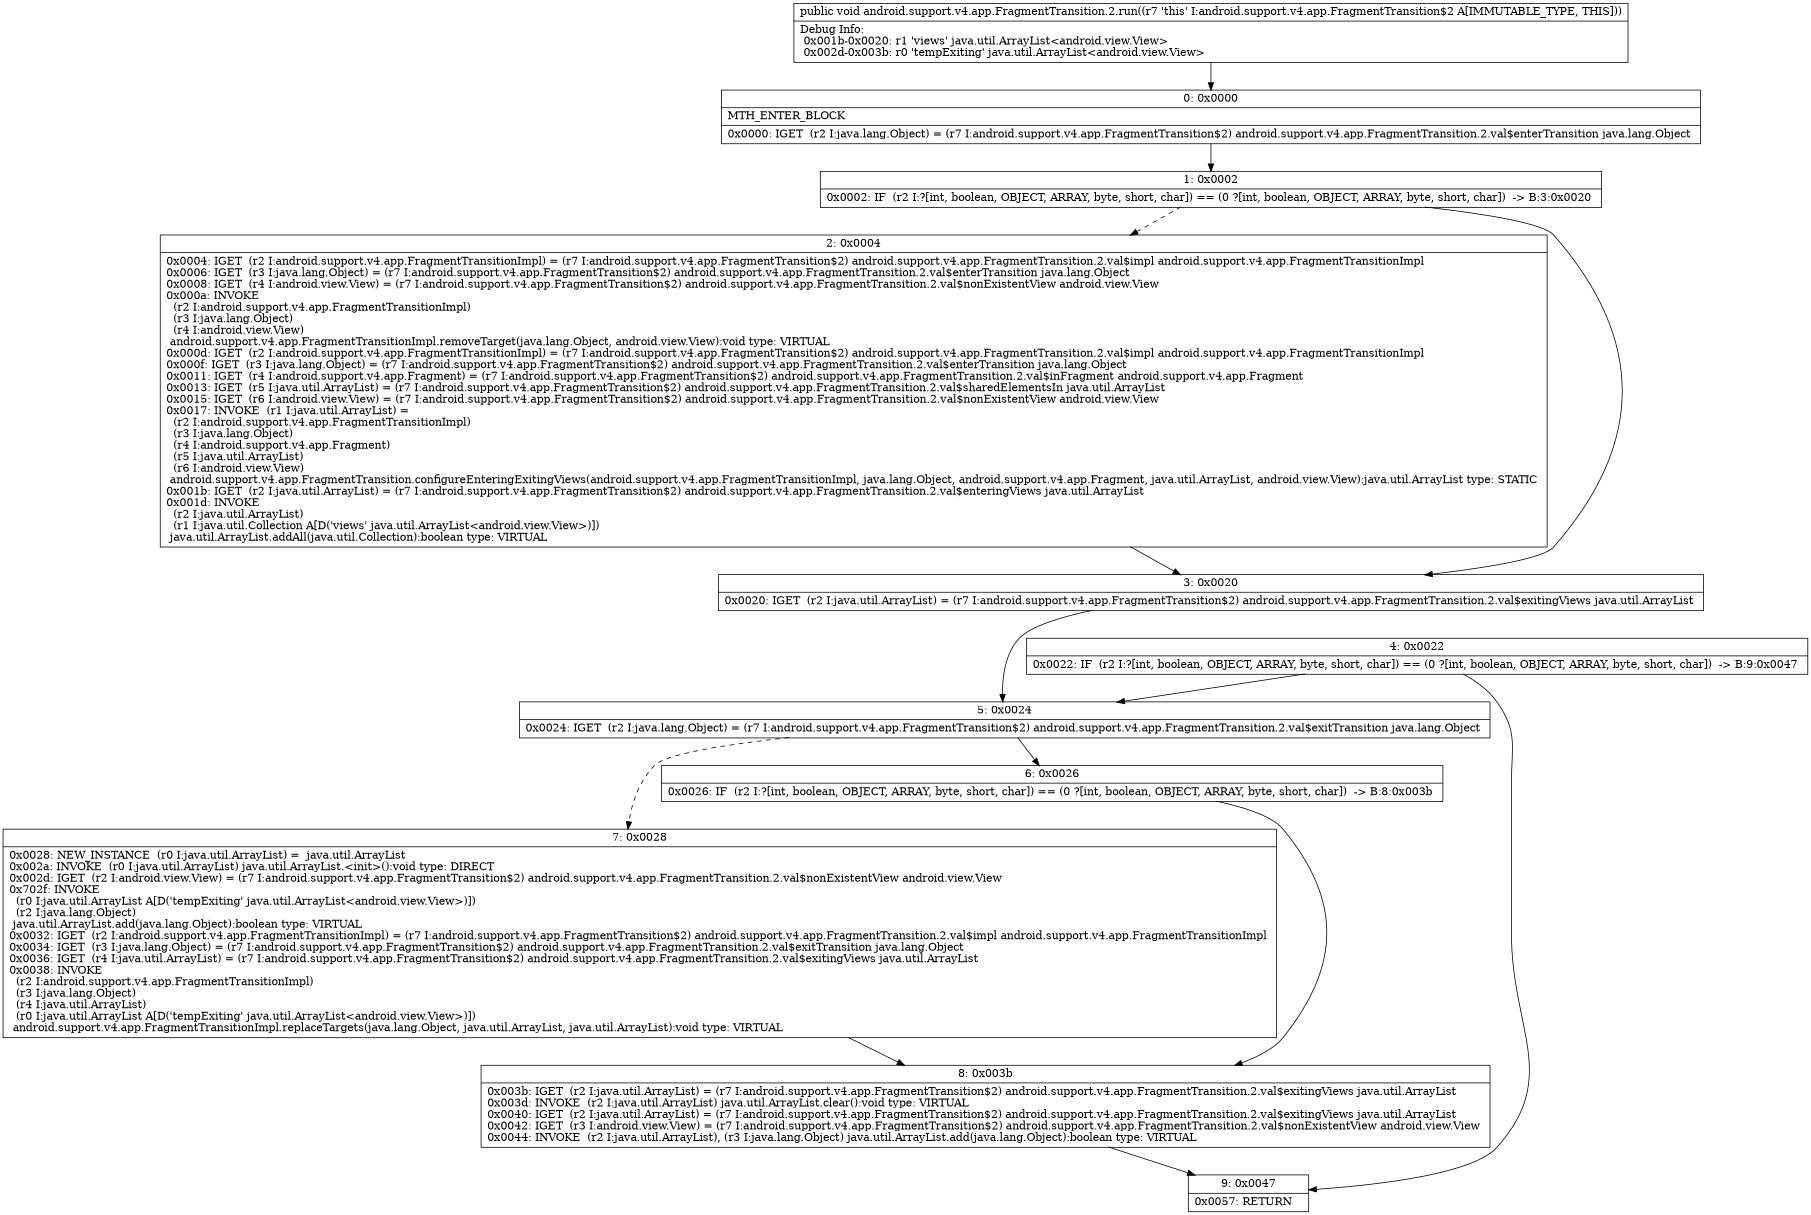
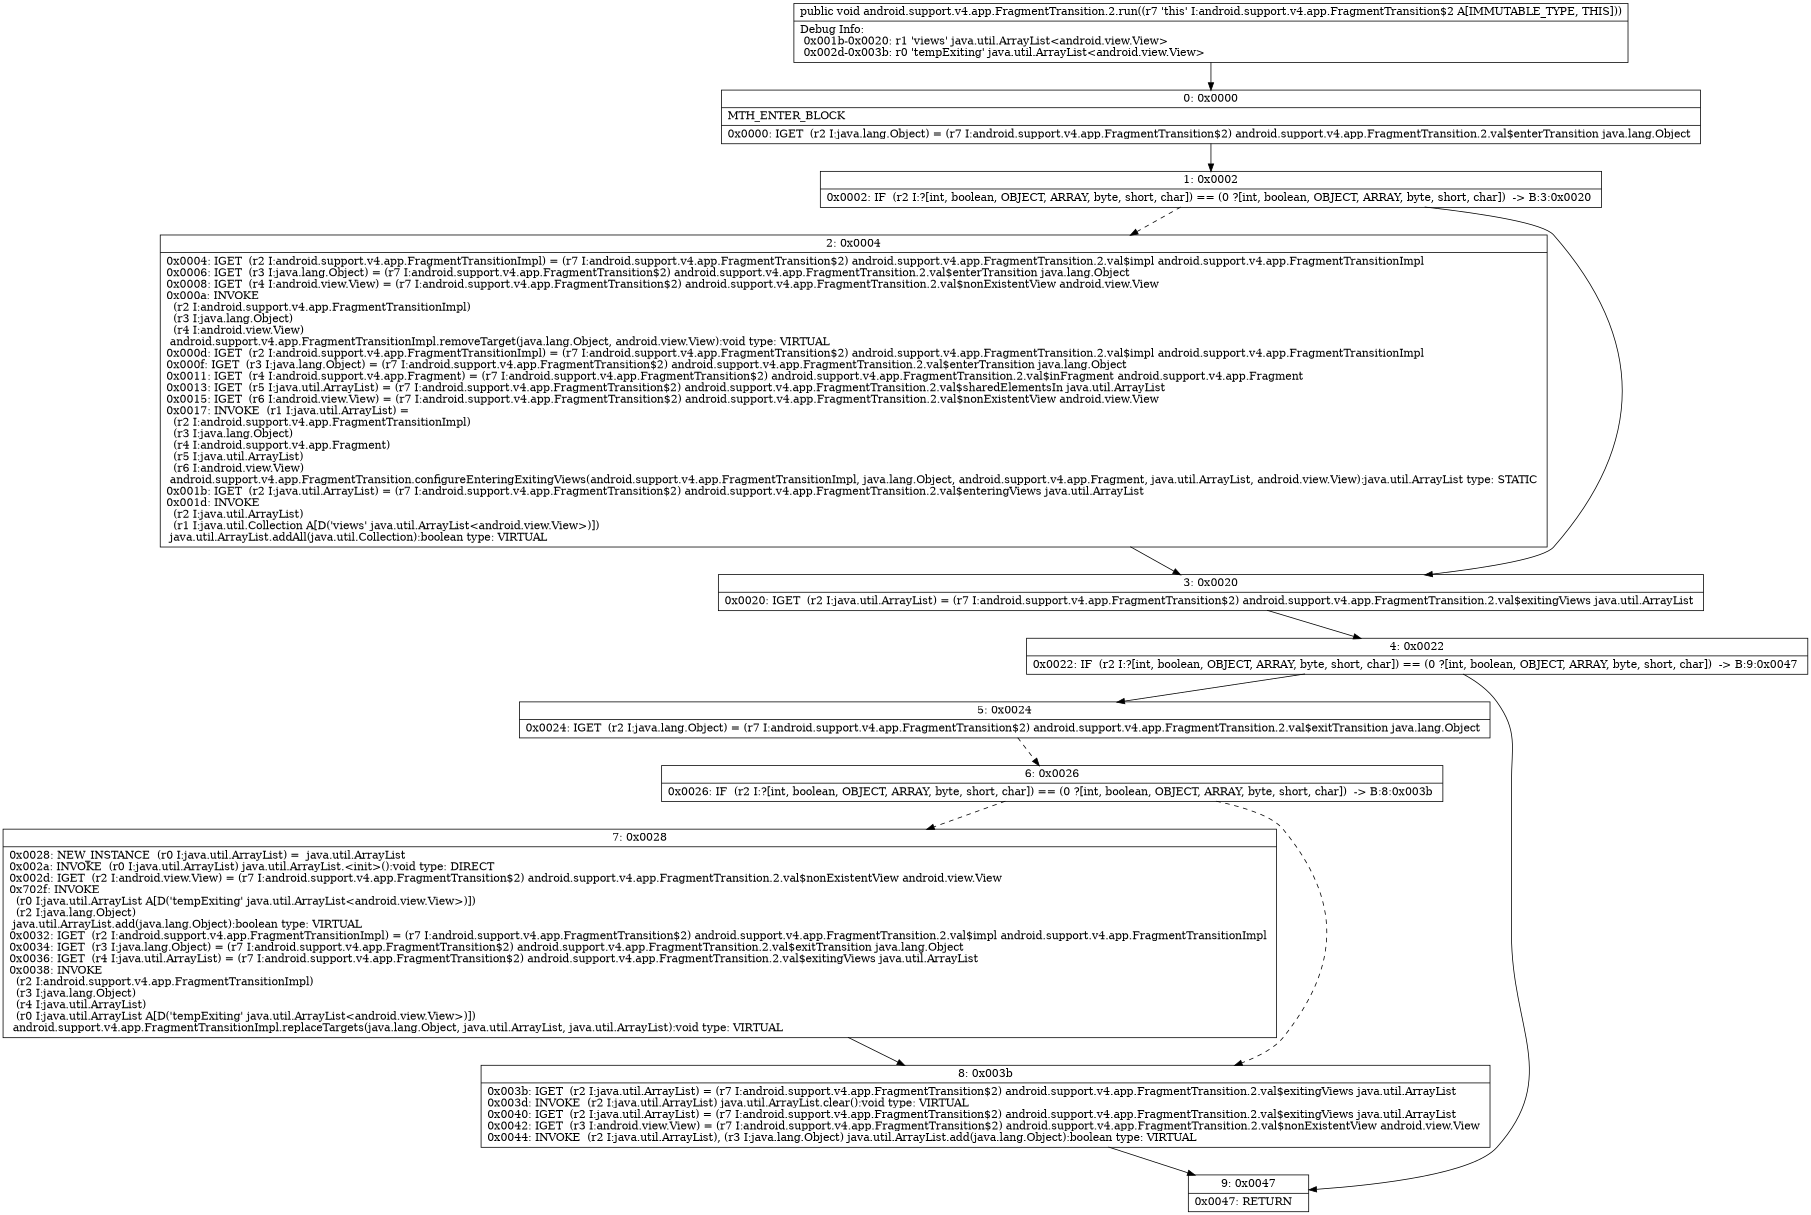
edge "3: 0x0020" -> "5: 0x0024": now "3: 0x0020" -> "4: 0x0022"
edge "5: 0x0024" -> "6: 0x0026": style solid -> dashed
edge "5: 0x0024" -> "7: 0x0028": now "6: 0x0026" -> "7: 0x0028"
edge "6: 0x0026" -> "8: 0x003b": style solid -> dashed
node "9: 0x0047": text "0x0057: RETURN" -> "0x0047: RETURN"
